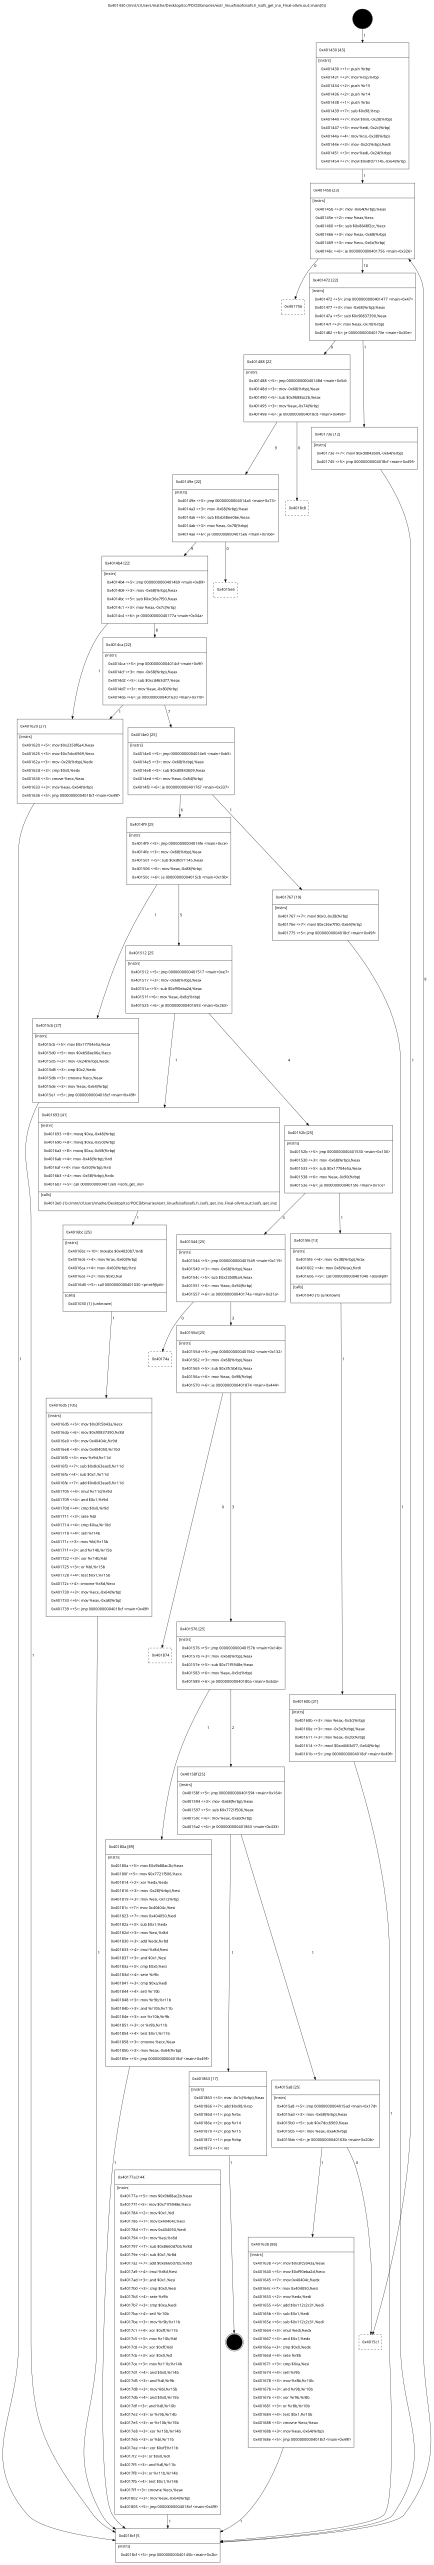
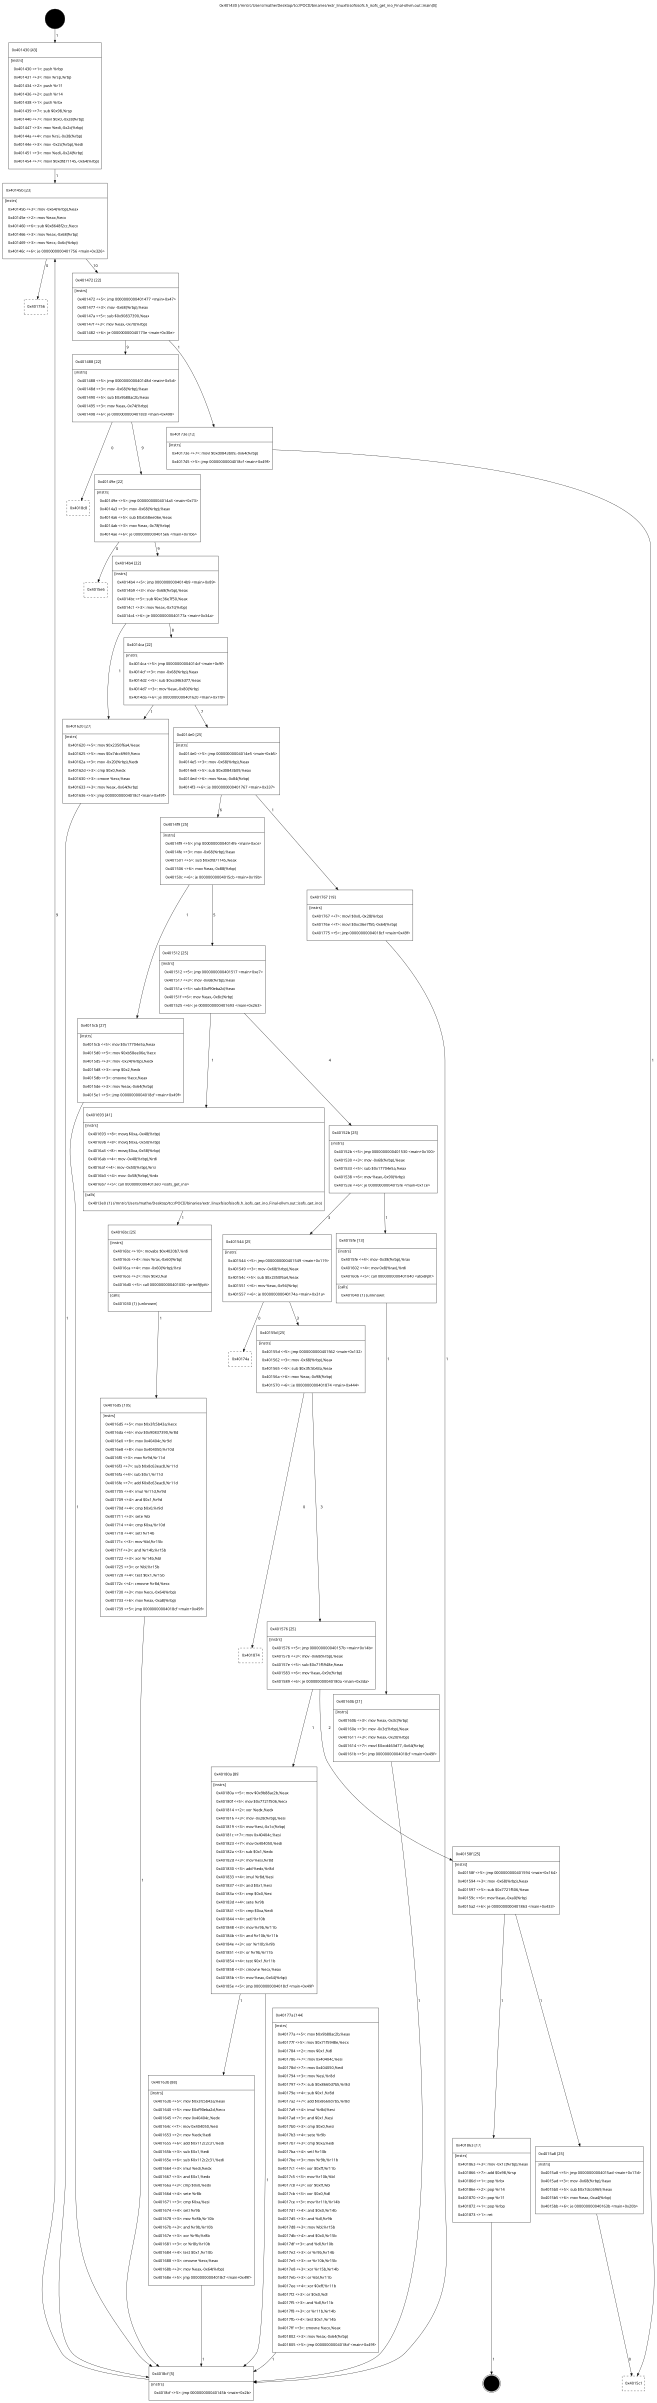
edge "0x4015a8 [25]" -> "0x40163b [88]": now "0x40180a [89]" -> "0x40163b [88]"
